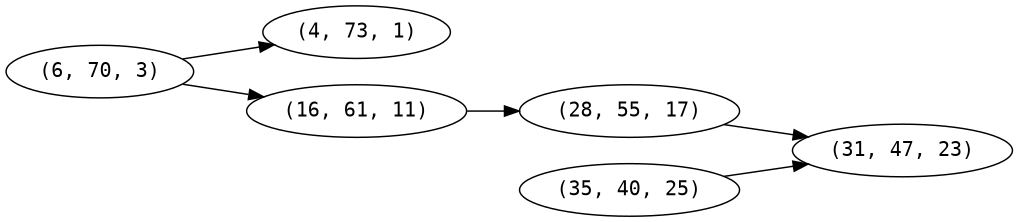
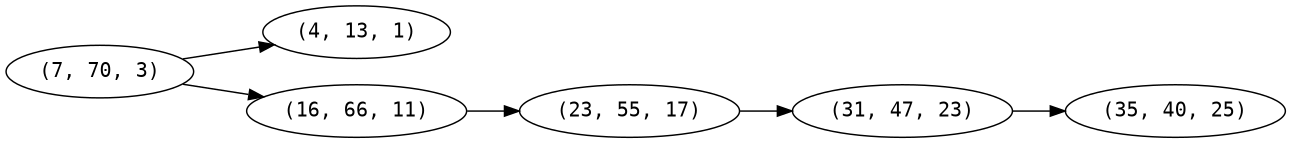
node "(4, 73, 1)": label "(4, 73, 1)" -> "(4, 13, 1)"
node "(6, 70, 3)": label "(6, 70, 3)" -> "(7, 70, 3)"
node "(16, 61, 11)": label "(16, 61, 11)" -> "(16, 66, 11)"
node "(28, 55, 17)": label "(28, 55, 17)" -> "(23, 55, 17)"
edge "(35, 40, 25)" -> "(31, 47, 23)": reversed
